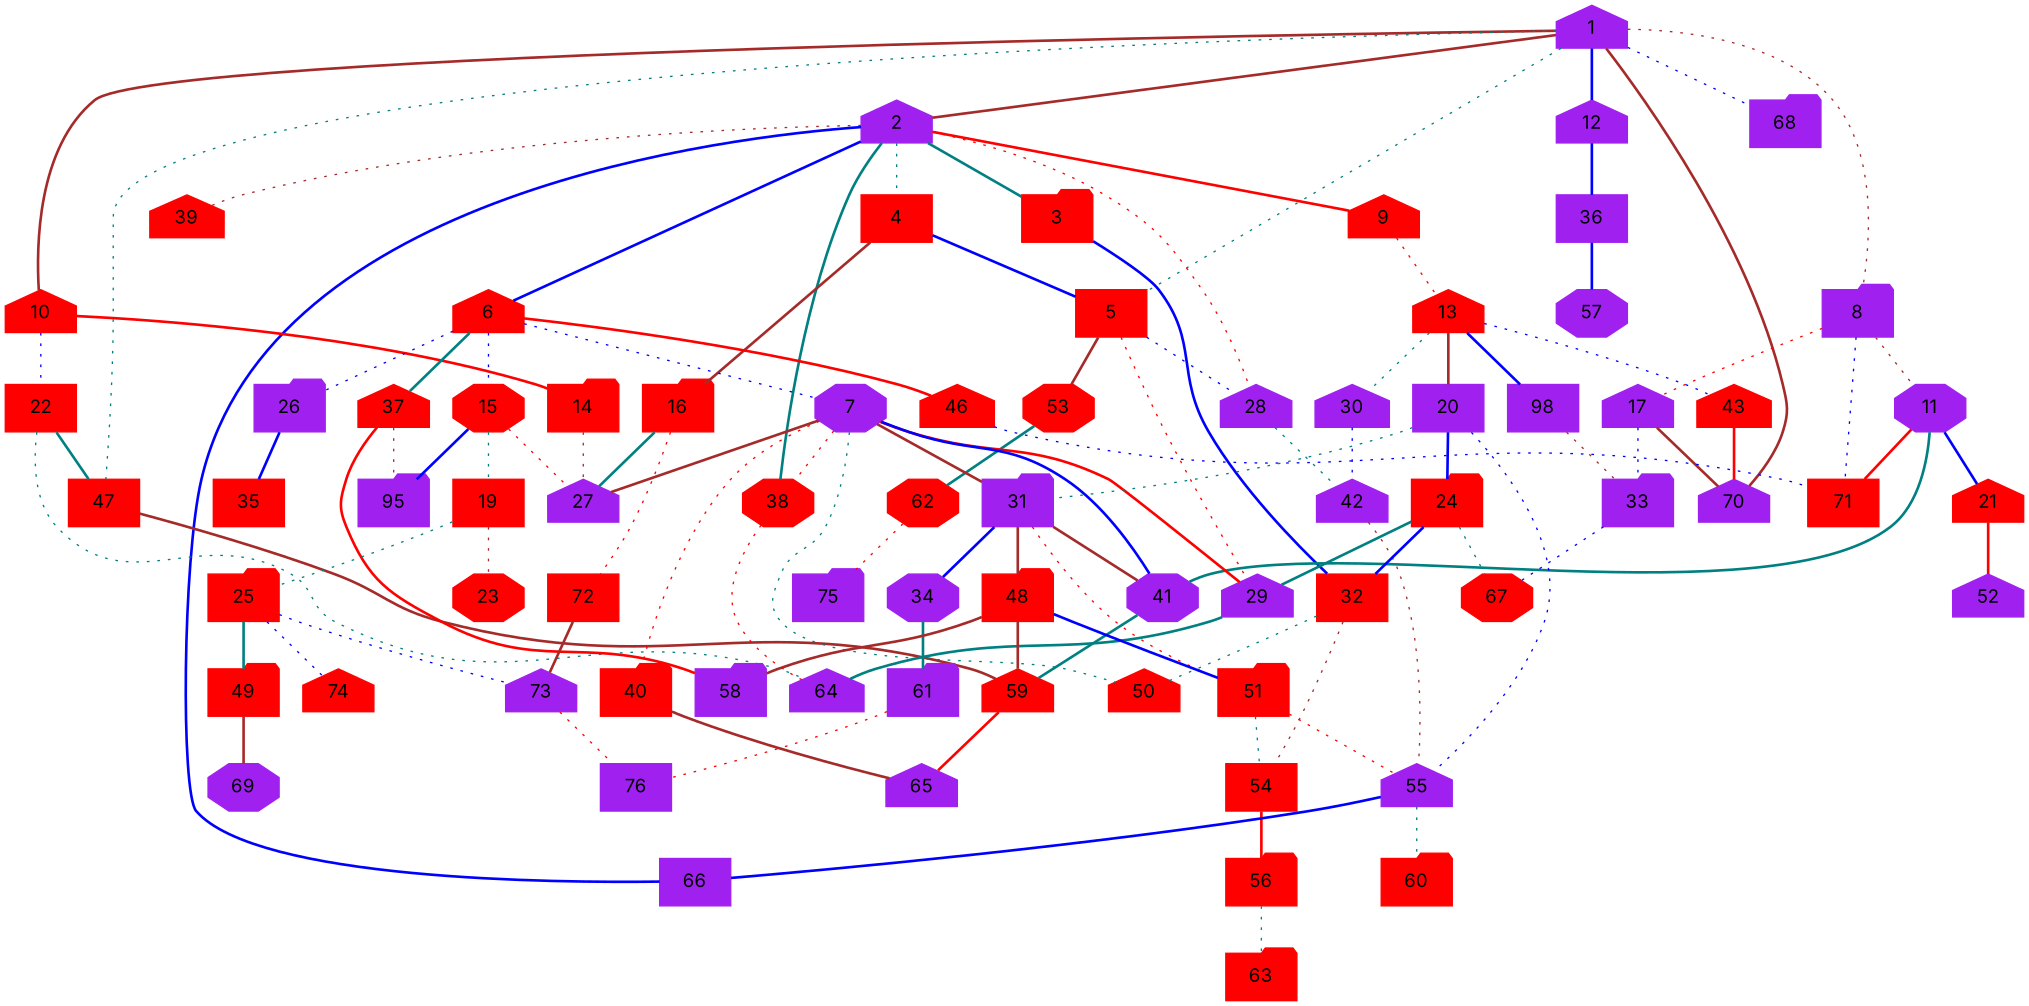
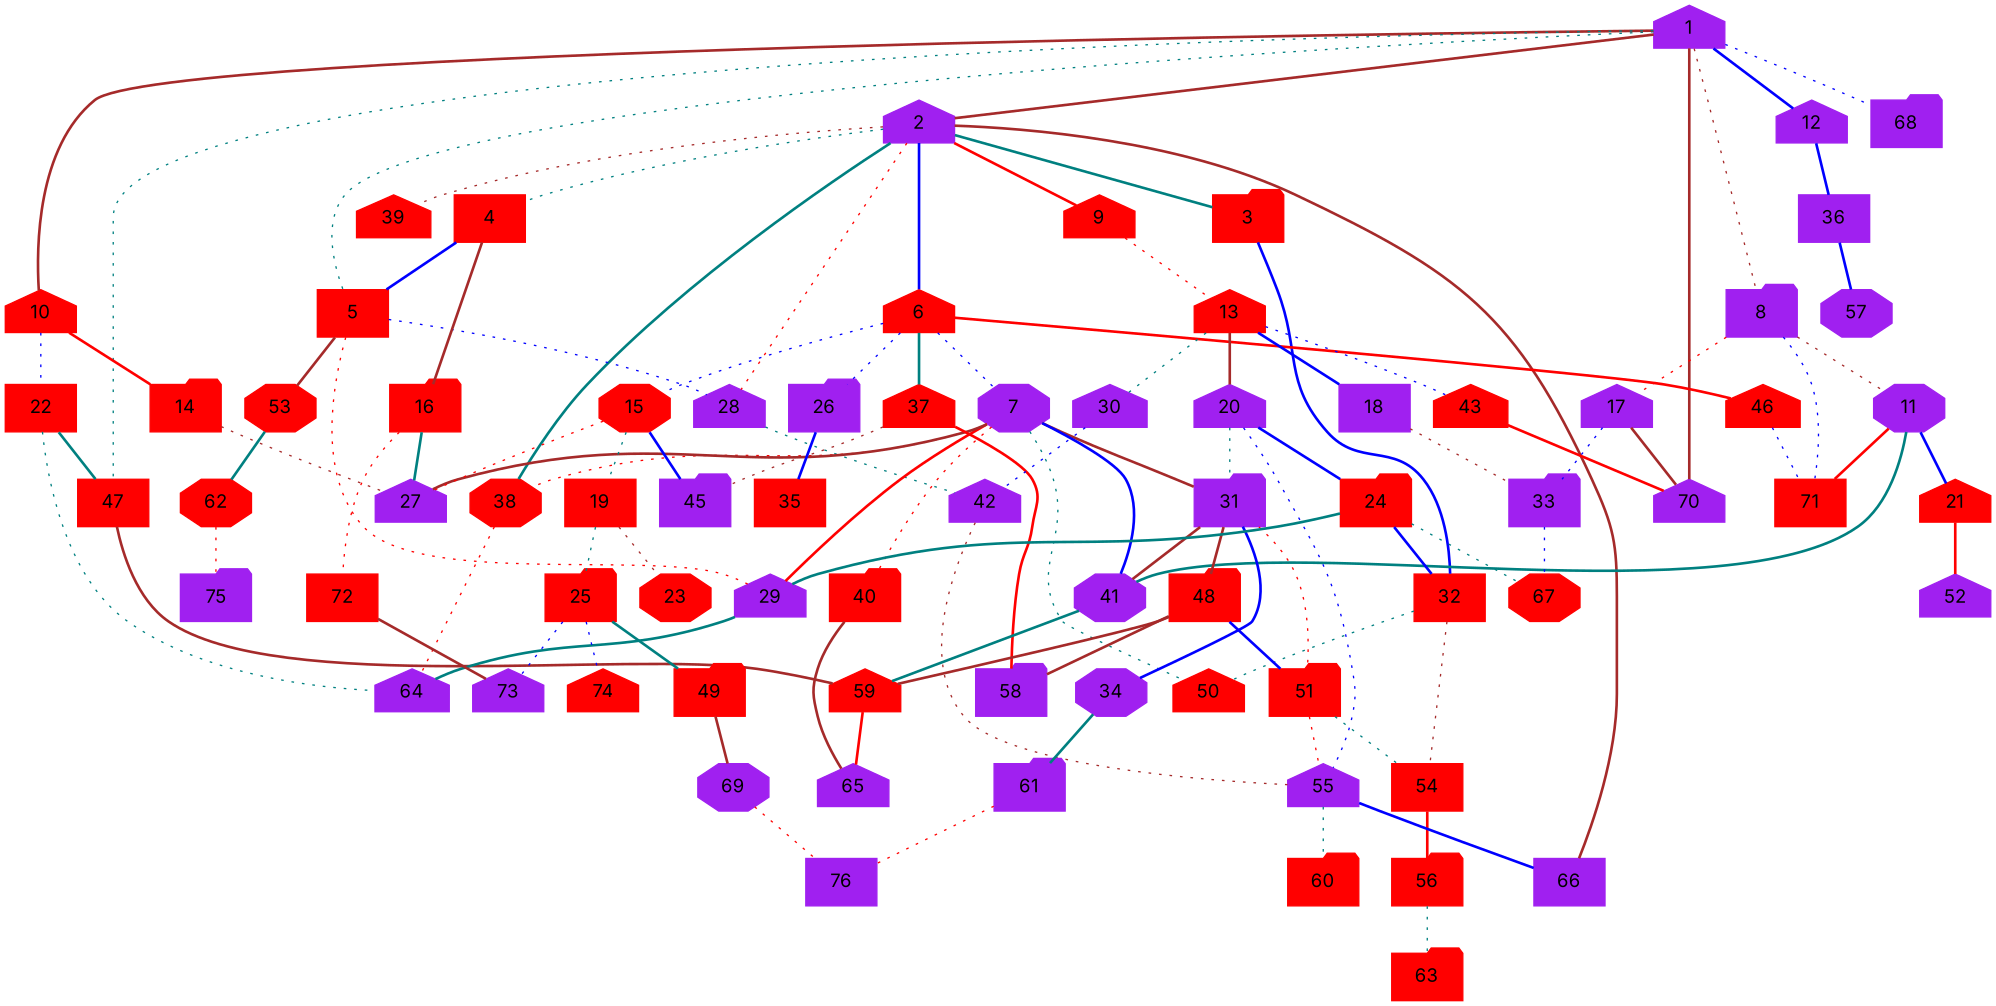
node "20": shape box -> house
node "98": label "98" -> "18"
edge "2" -- "66": color blue -> brown
node "95": label "95" -> "45"
edge "73" -- "76": now "69" -- "76"
